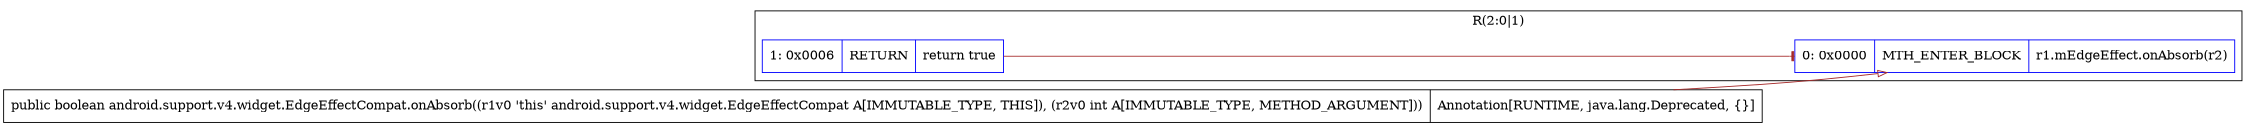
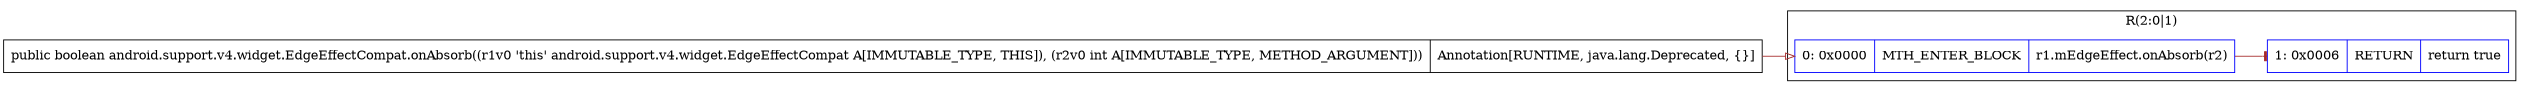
edge "1: 0x0006" -> "0: 0x0000": reversed
